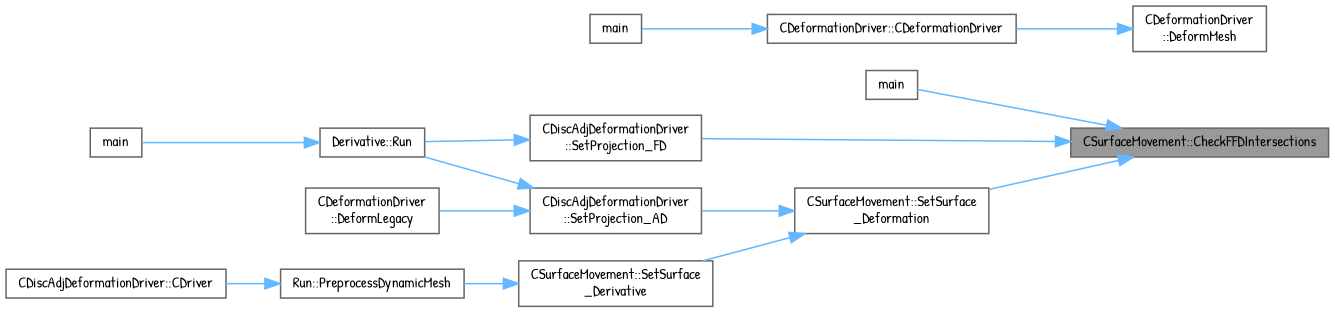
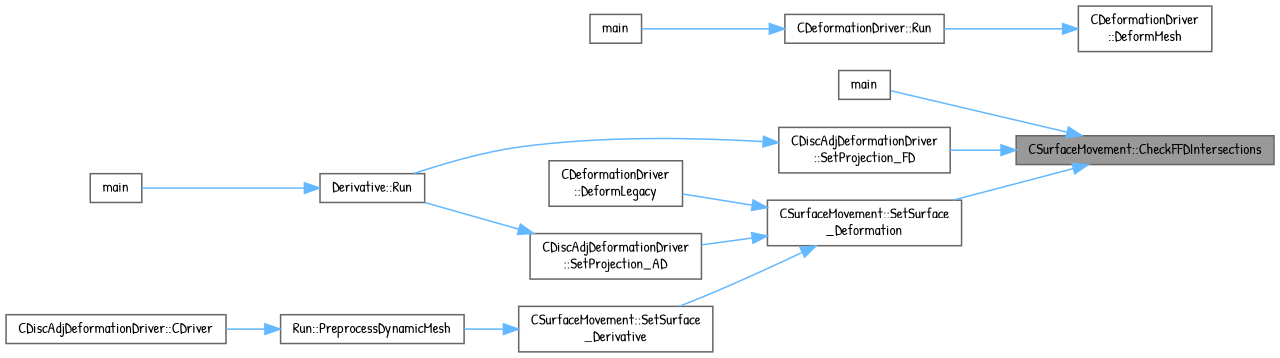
node "CDeformationDriver::CDeformationDriver": label "CDeformationDriver::CDeformationDriver" -> "CDeformationDriver::Run"
edge "CDeformationDriver ::DeformLegacy" -> "CDiscAdjDeformationDriver ::SetProjection_AD": now "CDeformationDriver ::DeformLegacy" -> "CSurfaceMovement::SetSurface _Deformation"
